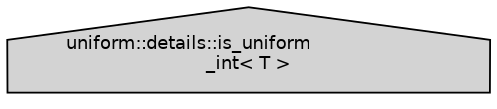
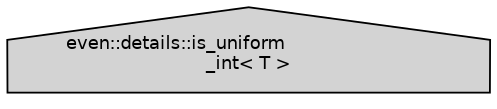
node "uniform::details::is_uniform _int< T >": label "uniform::details::is_uniform _int< T >" -> "even::details::is_uniform _int< T >"
